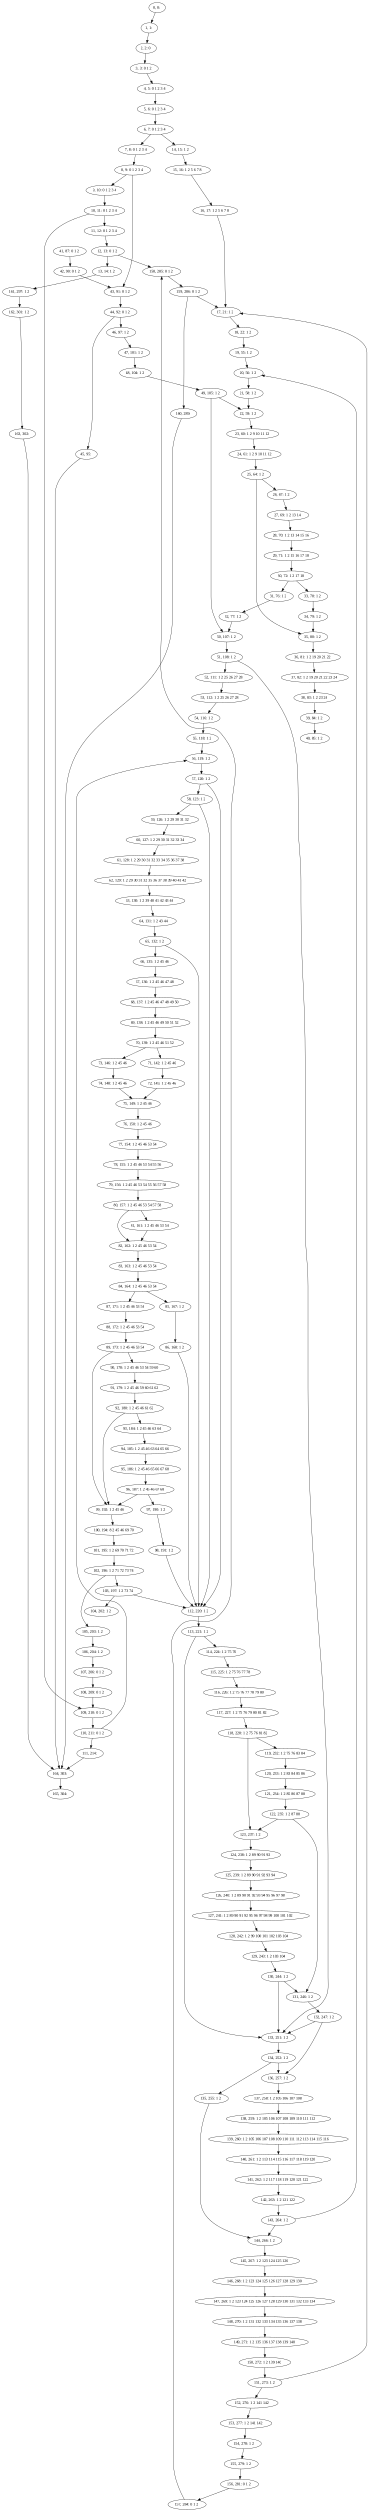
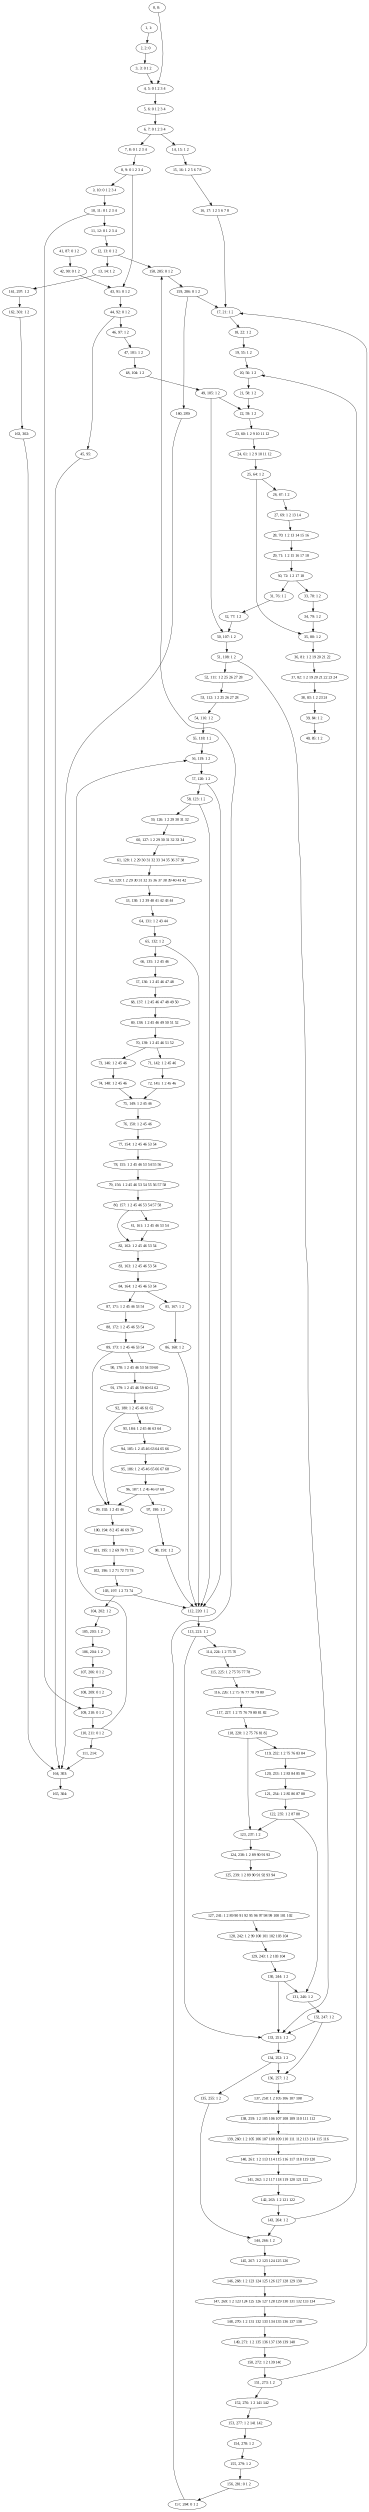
edge "0, 0:" -> "1, 1:": now "0, 0:" -> "4, 5: 0 1 2 3 4"
edge "102, 196: 1 2 71 72 73 74" -> "105, 203: 1 2": now "104, 202: 1 2" -> "105, 203: 1 2"
node "126, 240: 1 2 89 90 91 92 93 94 95 96 97 98": removed
